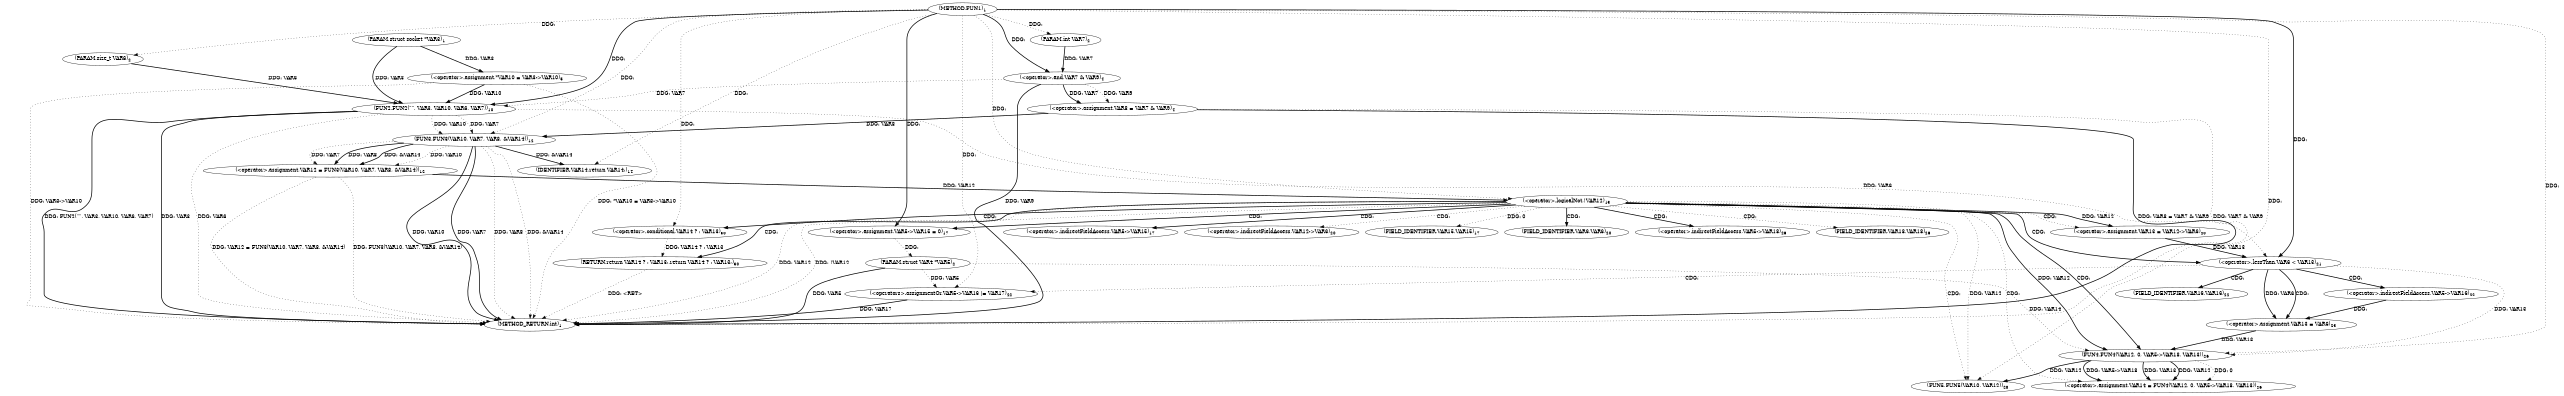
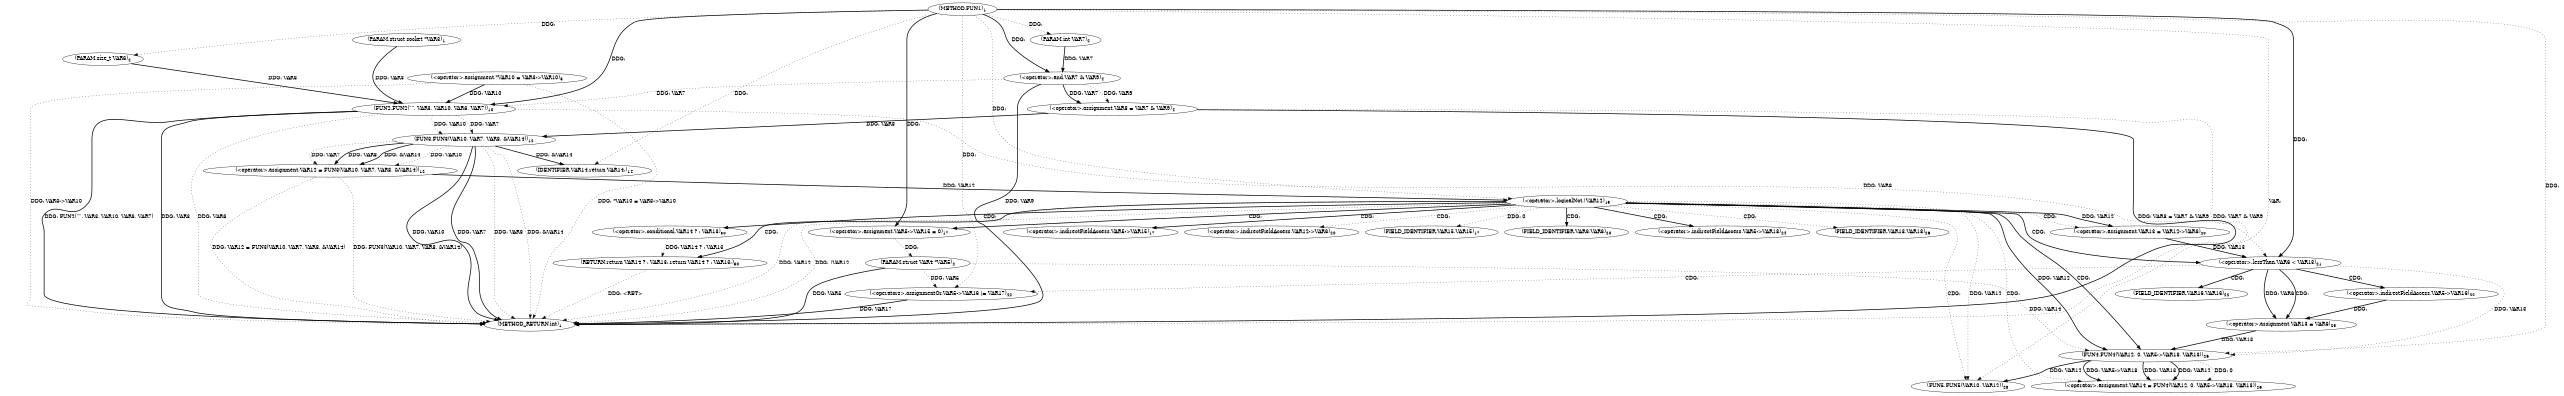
edge "(METHOD,FUN1)" -> "(FUN3,FUN3(VAR10, VAR7, VAR8, &VAR14))": removed, label "DDG:"
edge "(METHOD,FUN1)" -> "(<operator>.conditional,VAR14 ? : VAR13)": removed, label "DDG:"
edge "(PARAM,struct socket *VAR3)" -> "(<operator>.assignment,*VAR10 = VAR3->VAR10)": removed, label "DDG: VAR3"
edge "(METHOD,FUN1)" -> "(FUN5,FUN5(VAR10, VAR12))": label "DDG: " -> "VAR: "
node "(<operator>.indirectFieldAccess,VAR5->VAR18)": text "26" -> "24"
